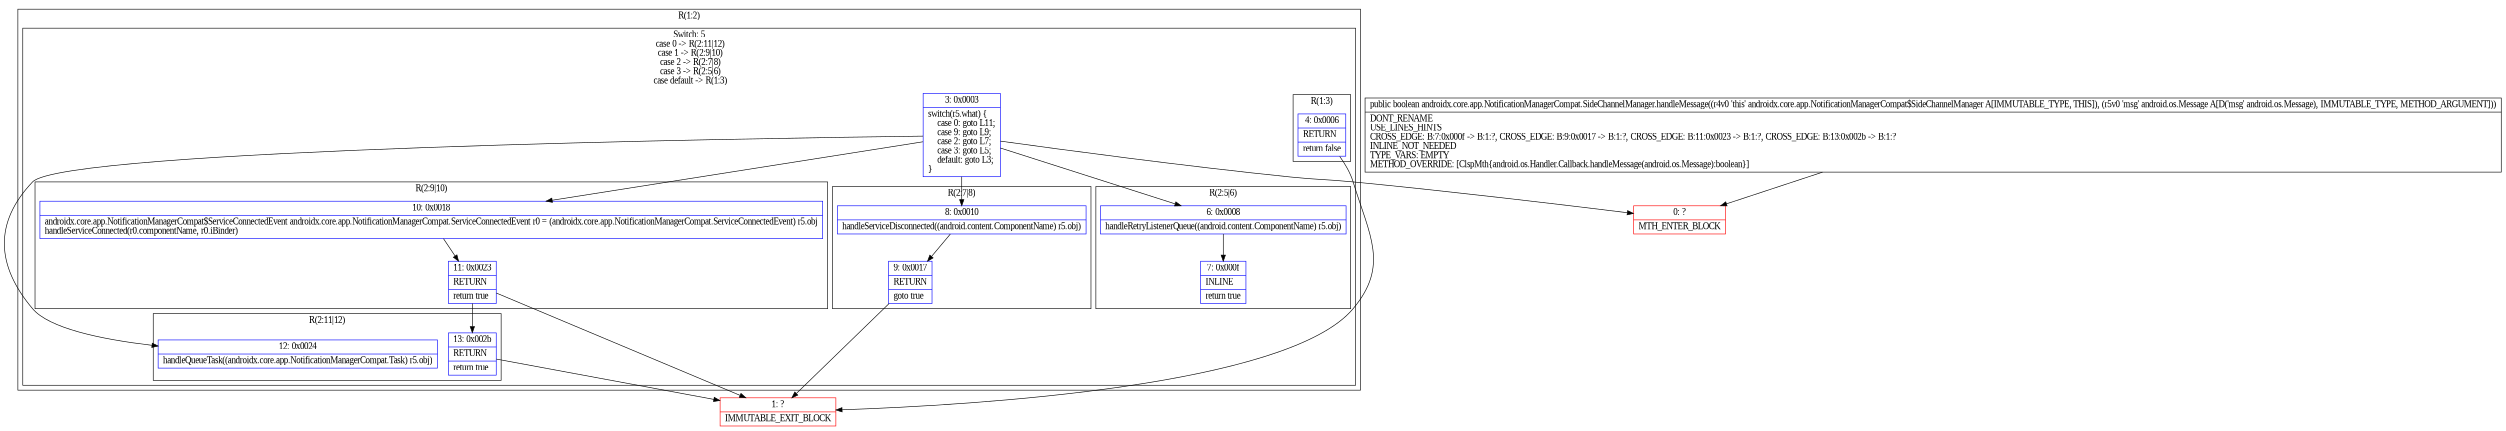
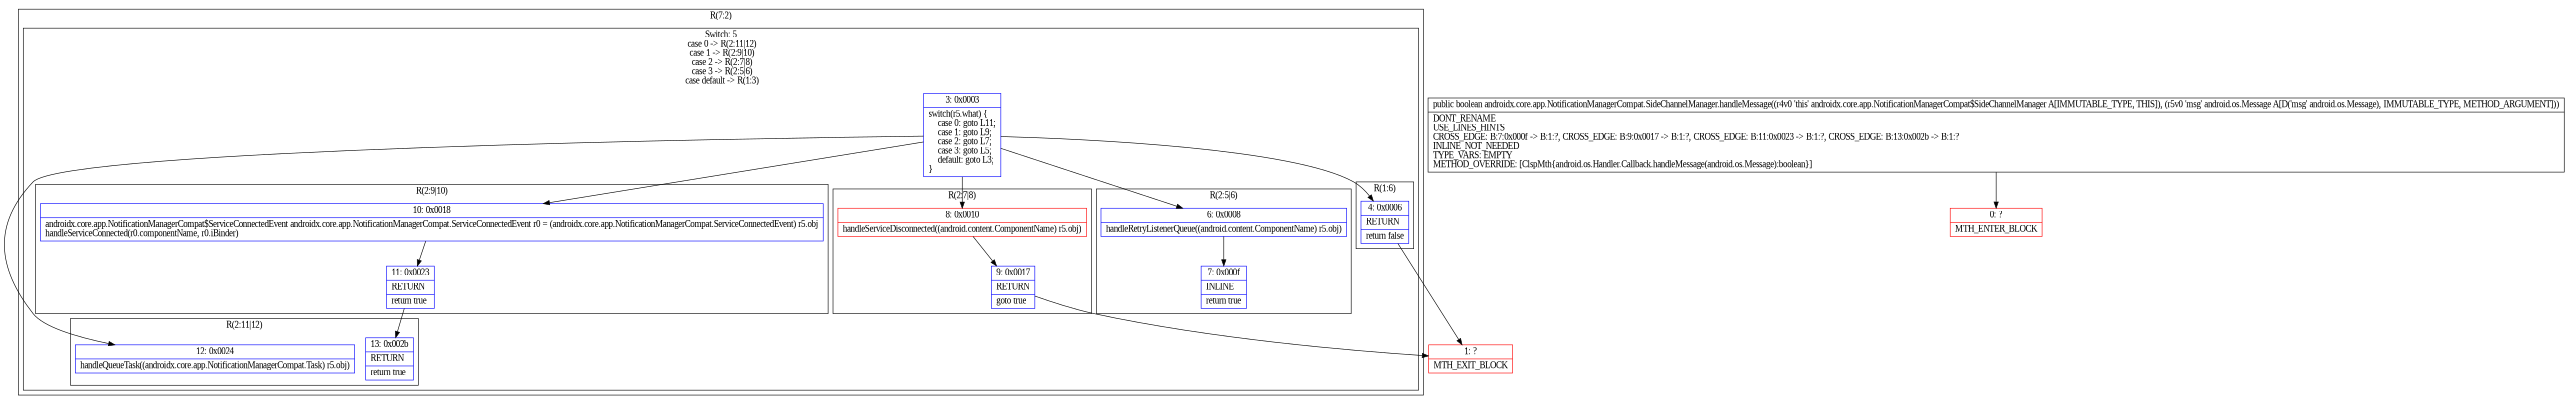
cluster "R(1:2)": label "R(1:2)" -> "R(7:2)"
cluster "R(1:3)": label "R(1:3)" -> "R(1:6)"
node "3: 0x0003": text "case 9: goto L9;" -> "case 1: goto L9;"
edge "3: 0x0003" -> "0: ?": now "3: 0x0003" -> "4: 0x0006"
node "8: 0x0010": color blue -> red
edge "11: 0x0023" -> "1: ?": removed
edge "13: 0x002b" -> "1: ?": removed
node "1: ?": text "IMMUTABLE_EXIT_BLOCK" -> "MTH_EXIT_BLOCK"
